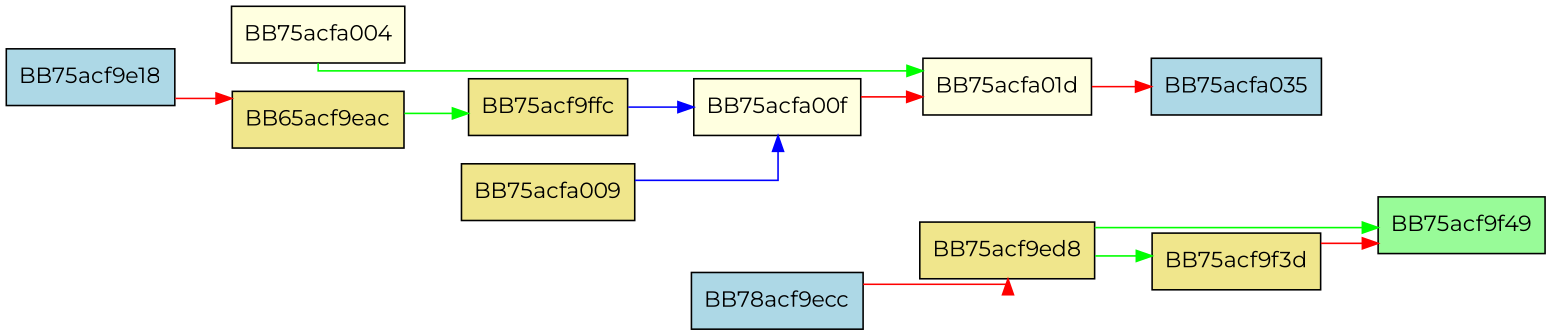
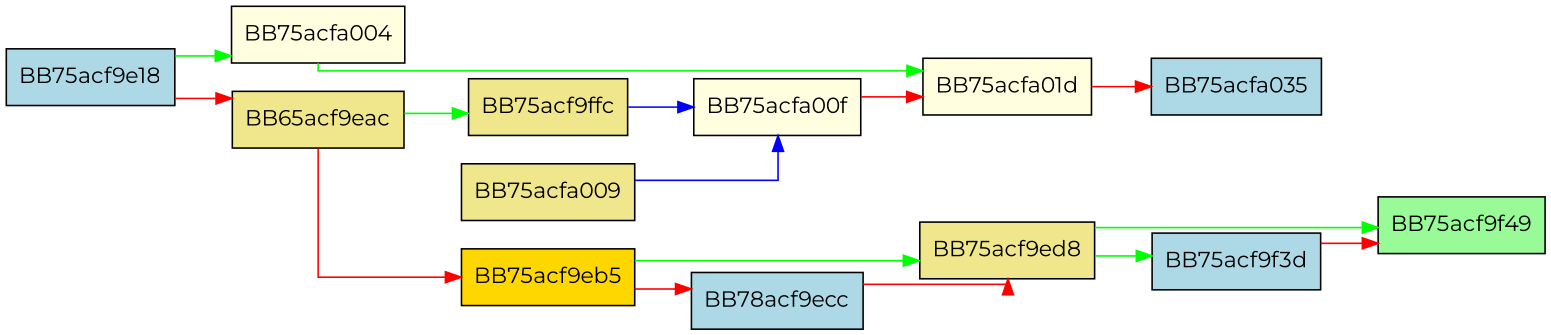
edge "BB75acf9e18" -> "BB75acfa004": added
node "BB75acf9f3d": fillcolor khaki -> lightblue
node "BB75acf9eb5": added
